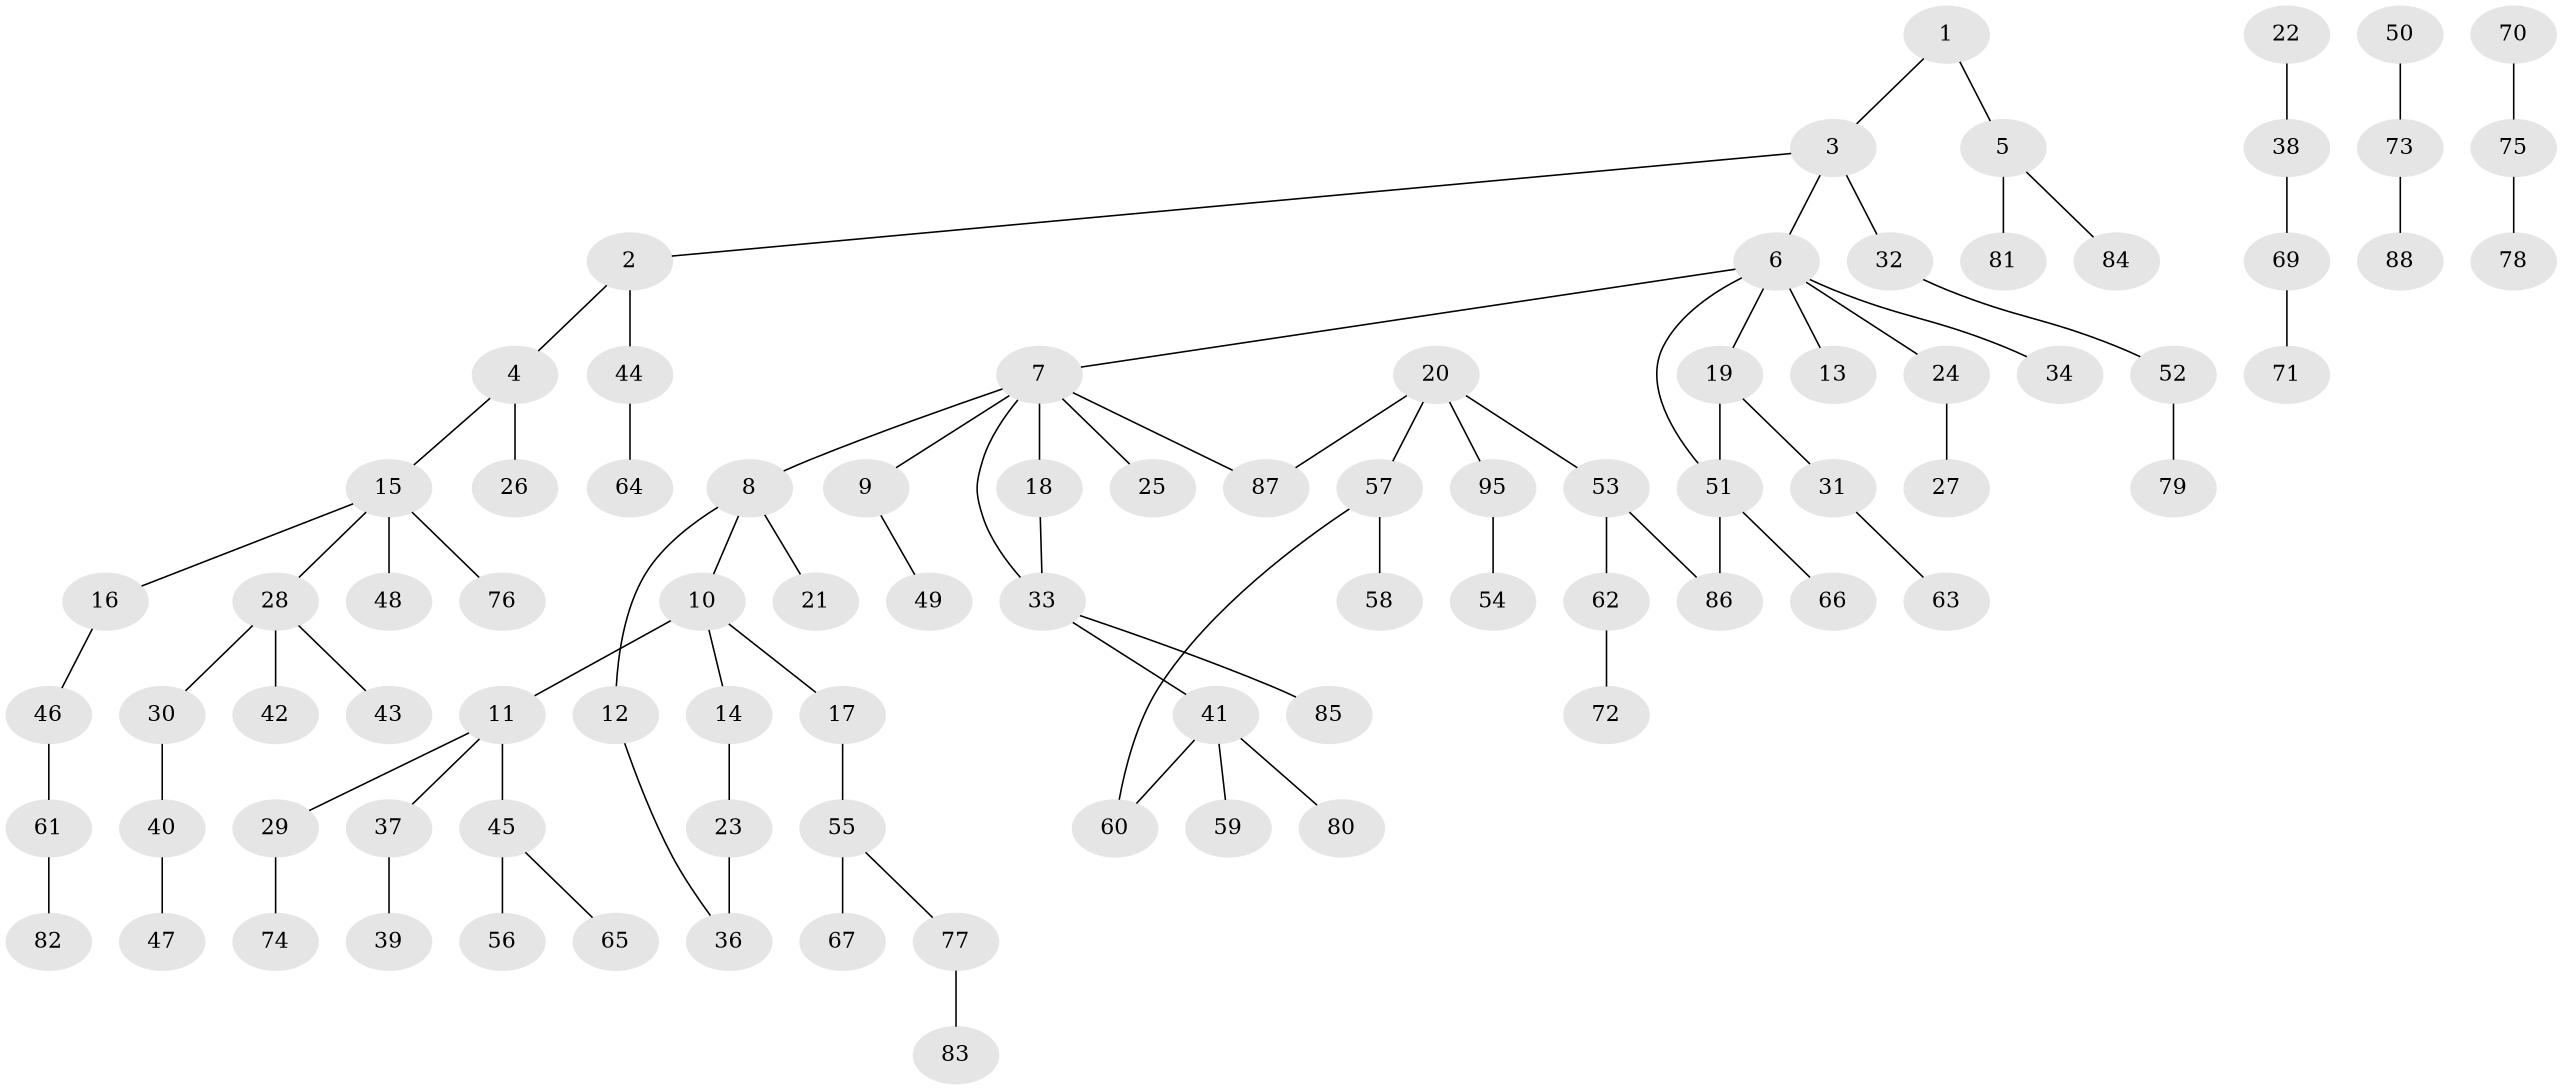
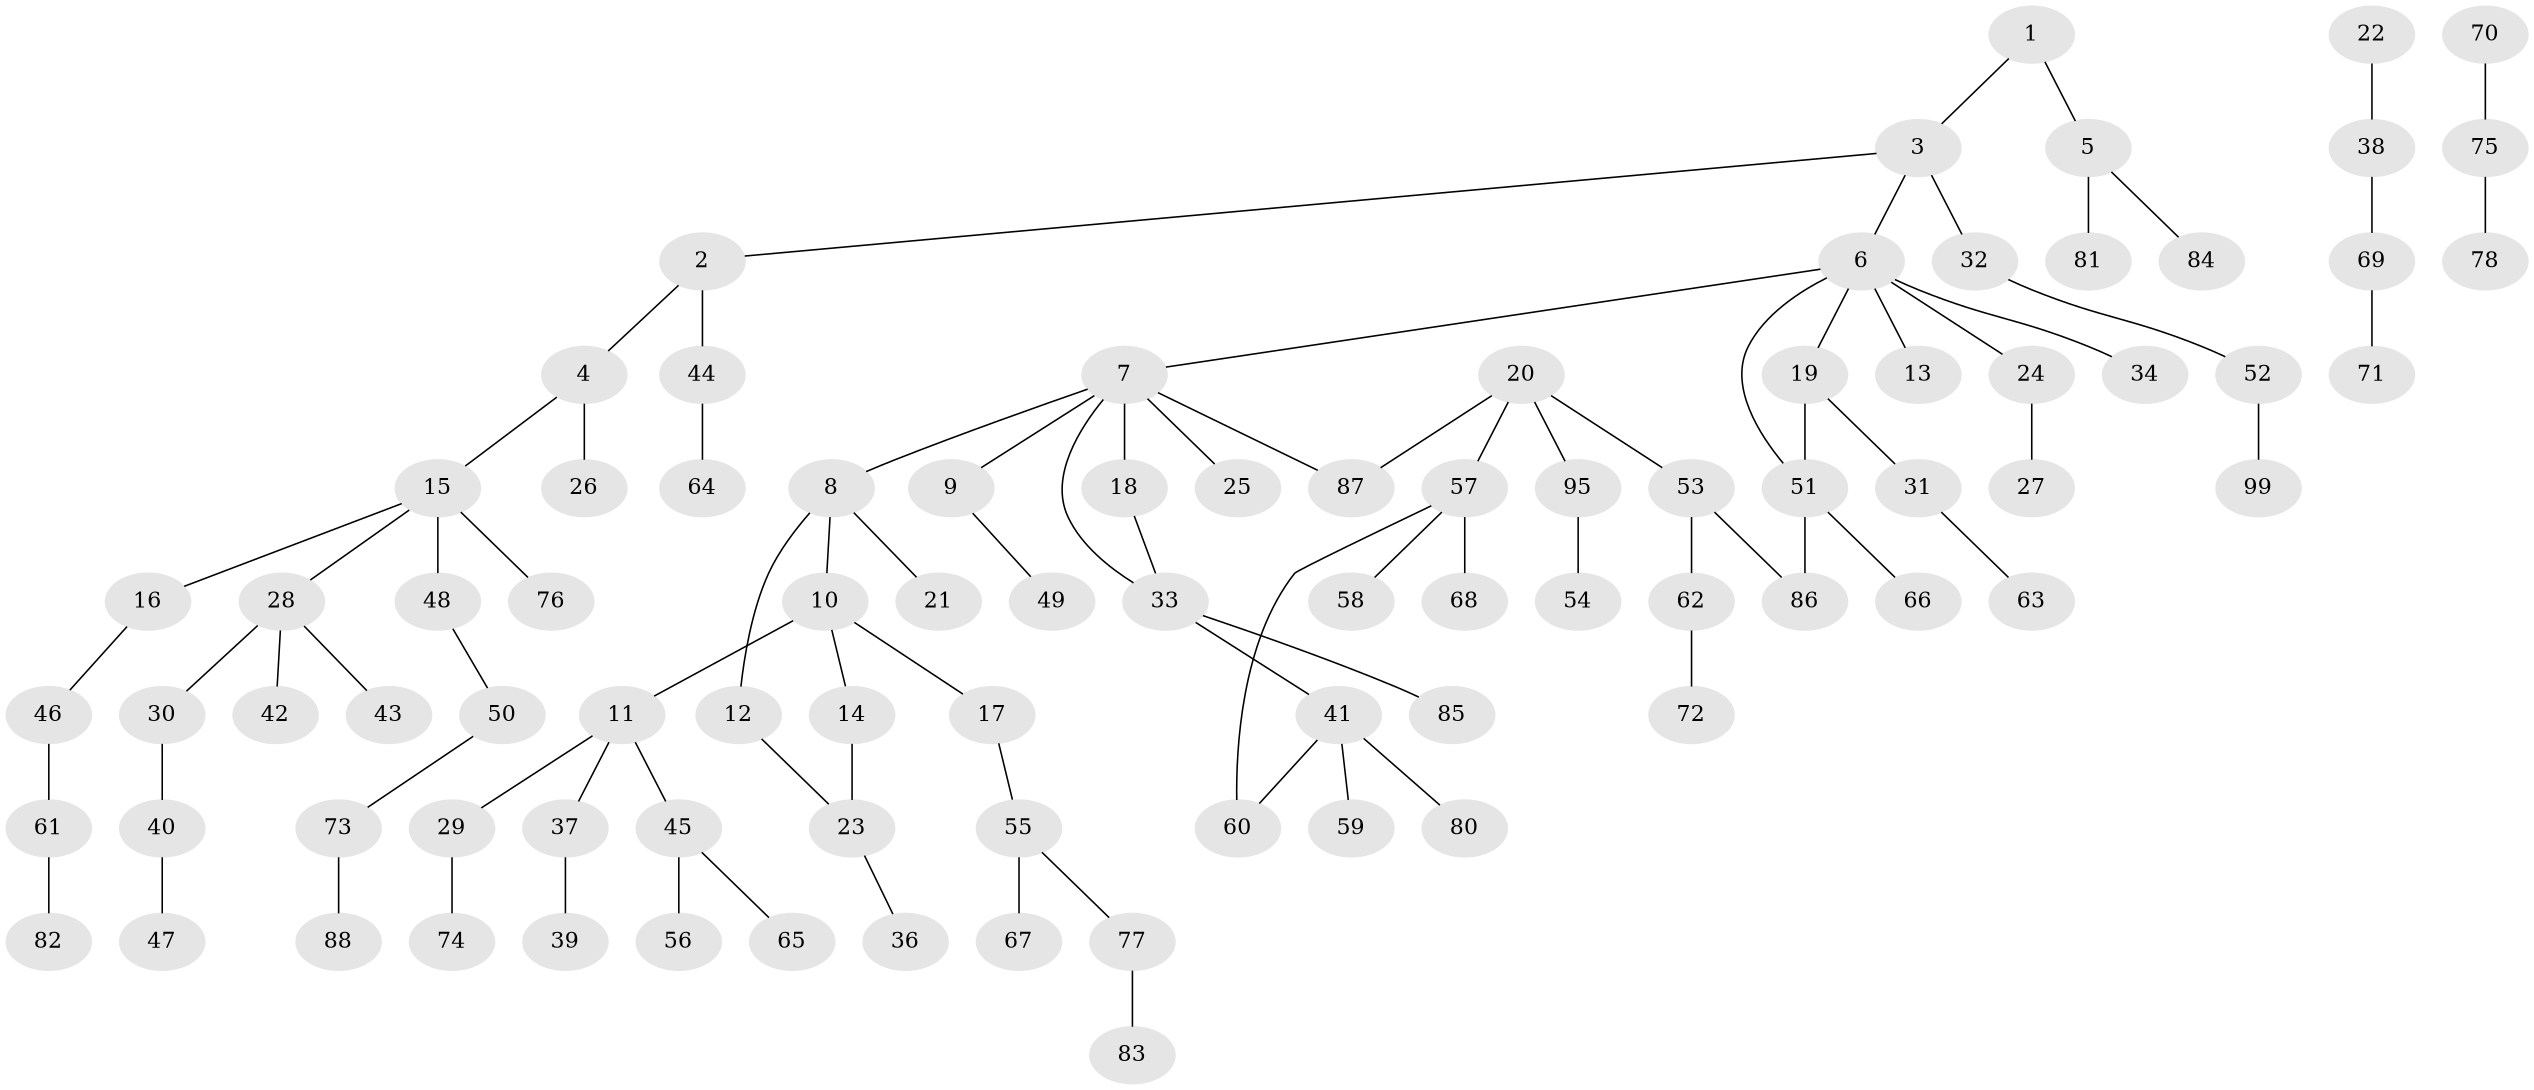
node "79": label "79" -> "99"
node "68": added
edge "48" -- "50": added
edge "12" -- "36": now "12" -- "23"
